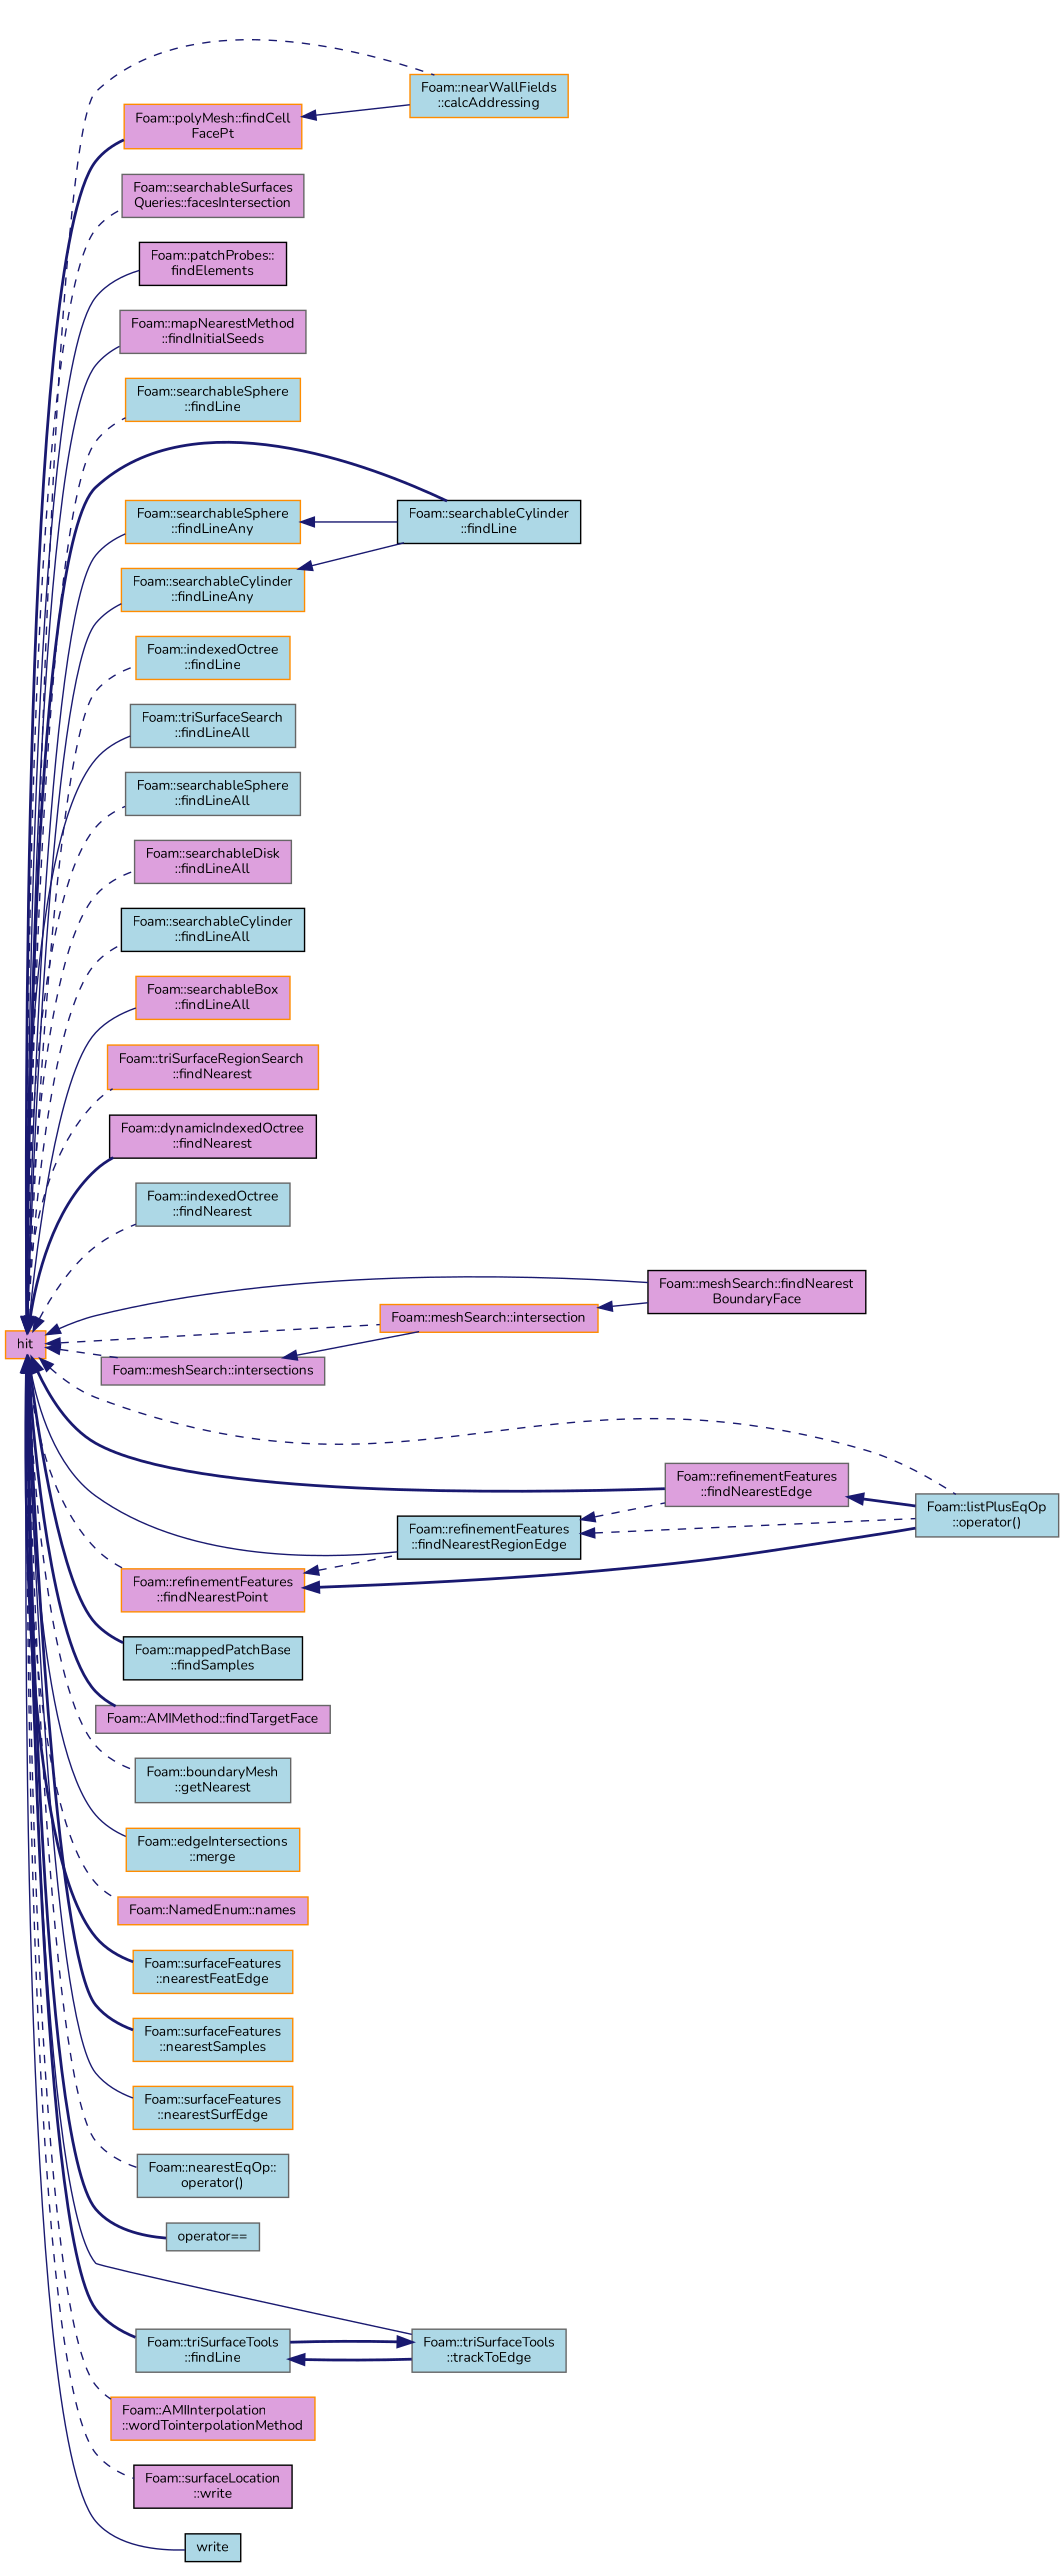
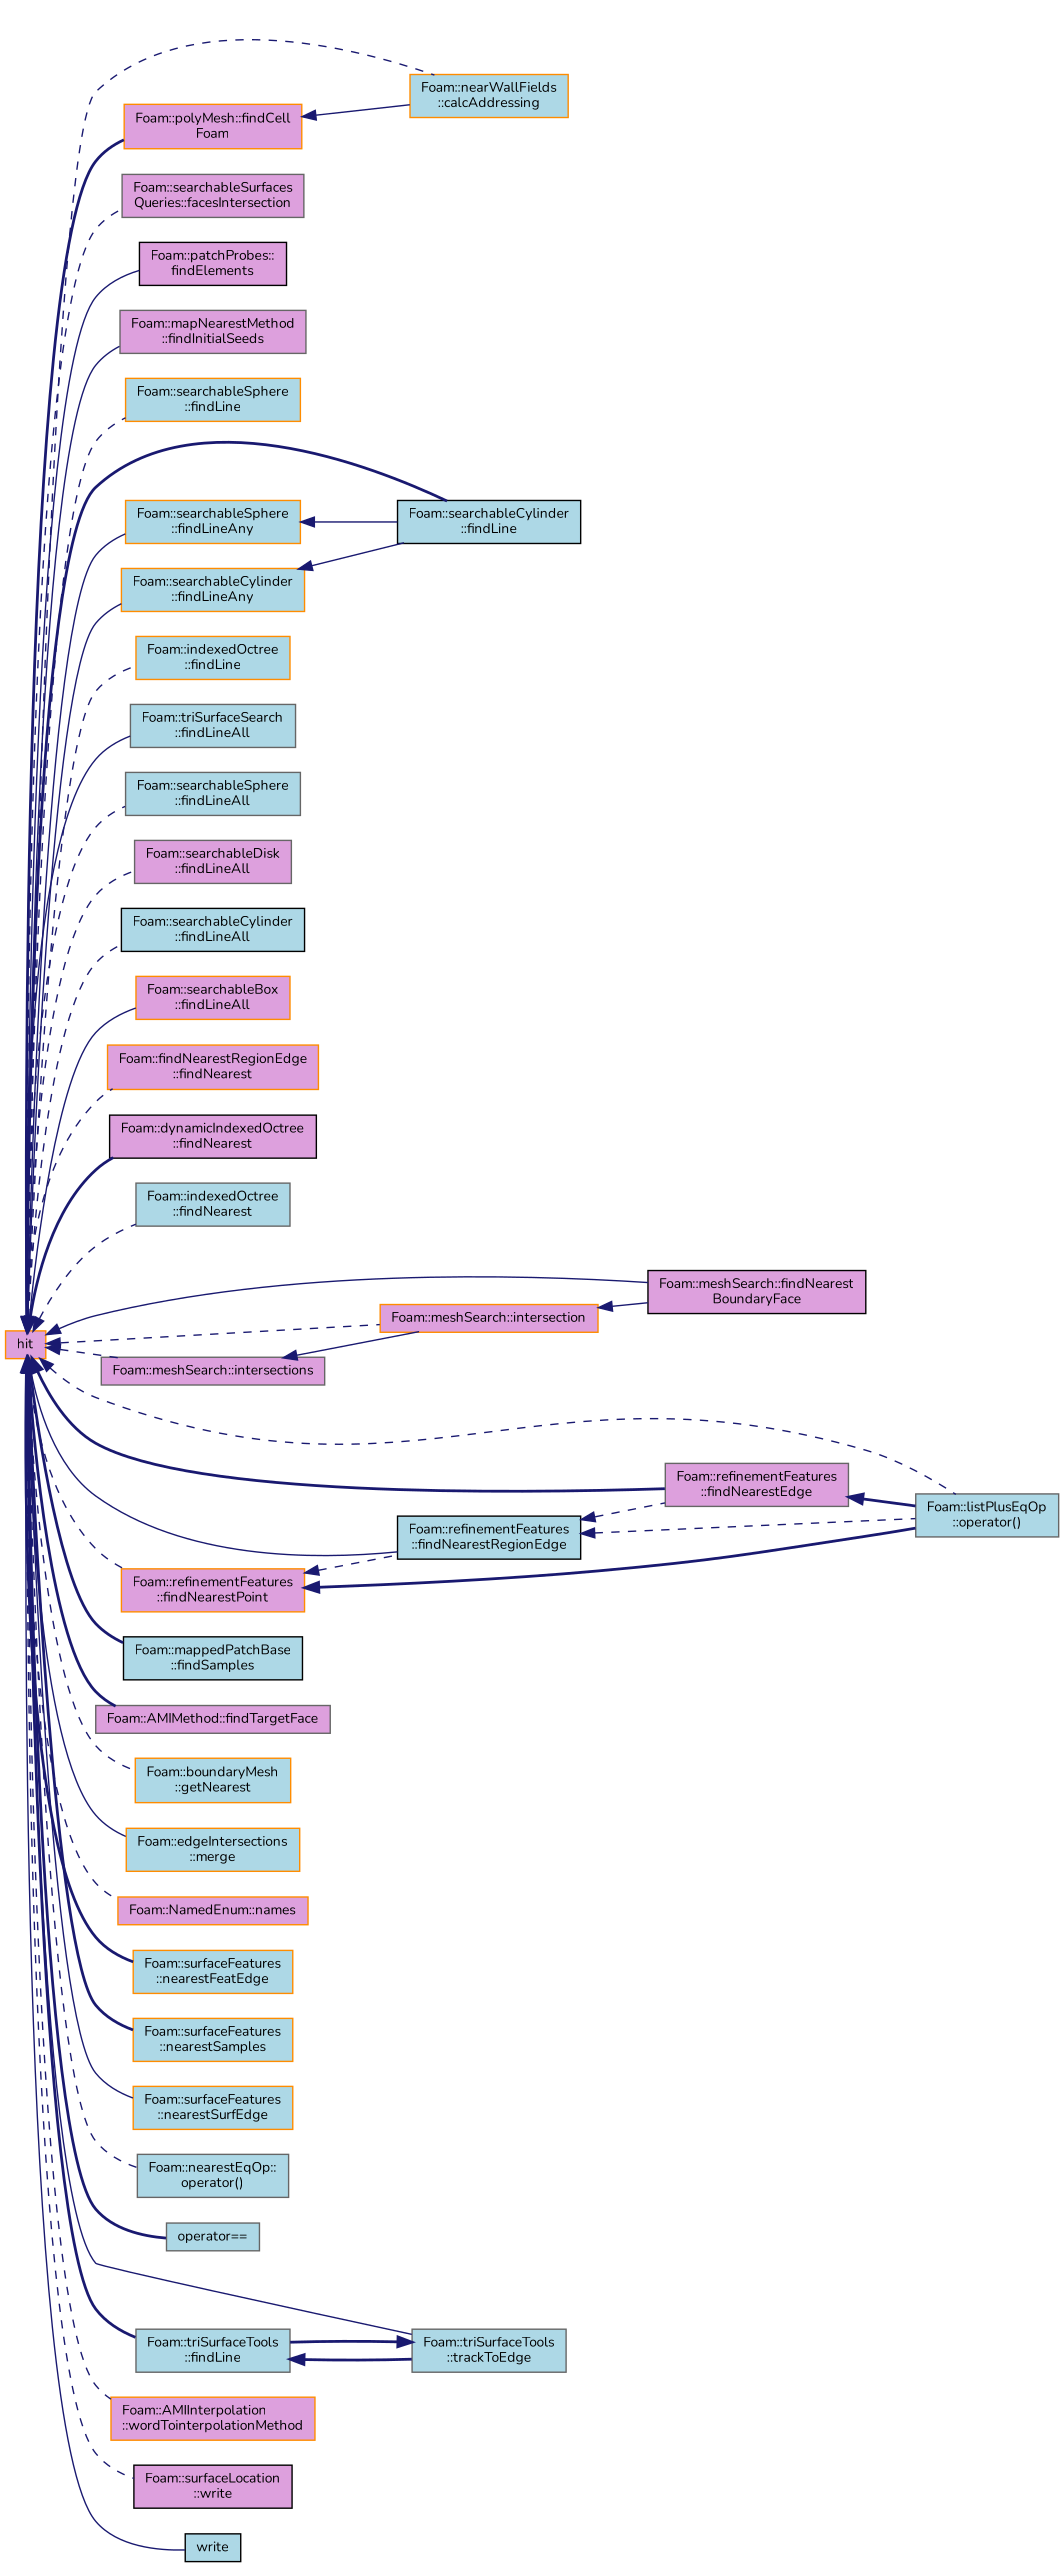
node "Foam::polyMesh::findCell FacePt": label "Foam::polyMesh::findCell FacePt" -> "Foam::polyMesh::findCell Foam"
node "Foam::triSurfaceRegionSearch ::findNearest": label "Foam::triSurfaceRegionSearch ::findNearest" -> "Foam::findNearestRegionEdge ::findNearest"
node "Foam::boundaryMesh ::getNearest": color gray40 -> darkorange
